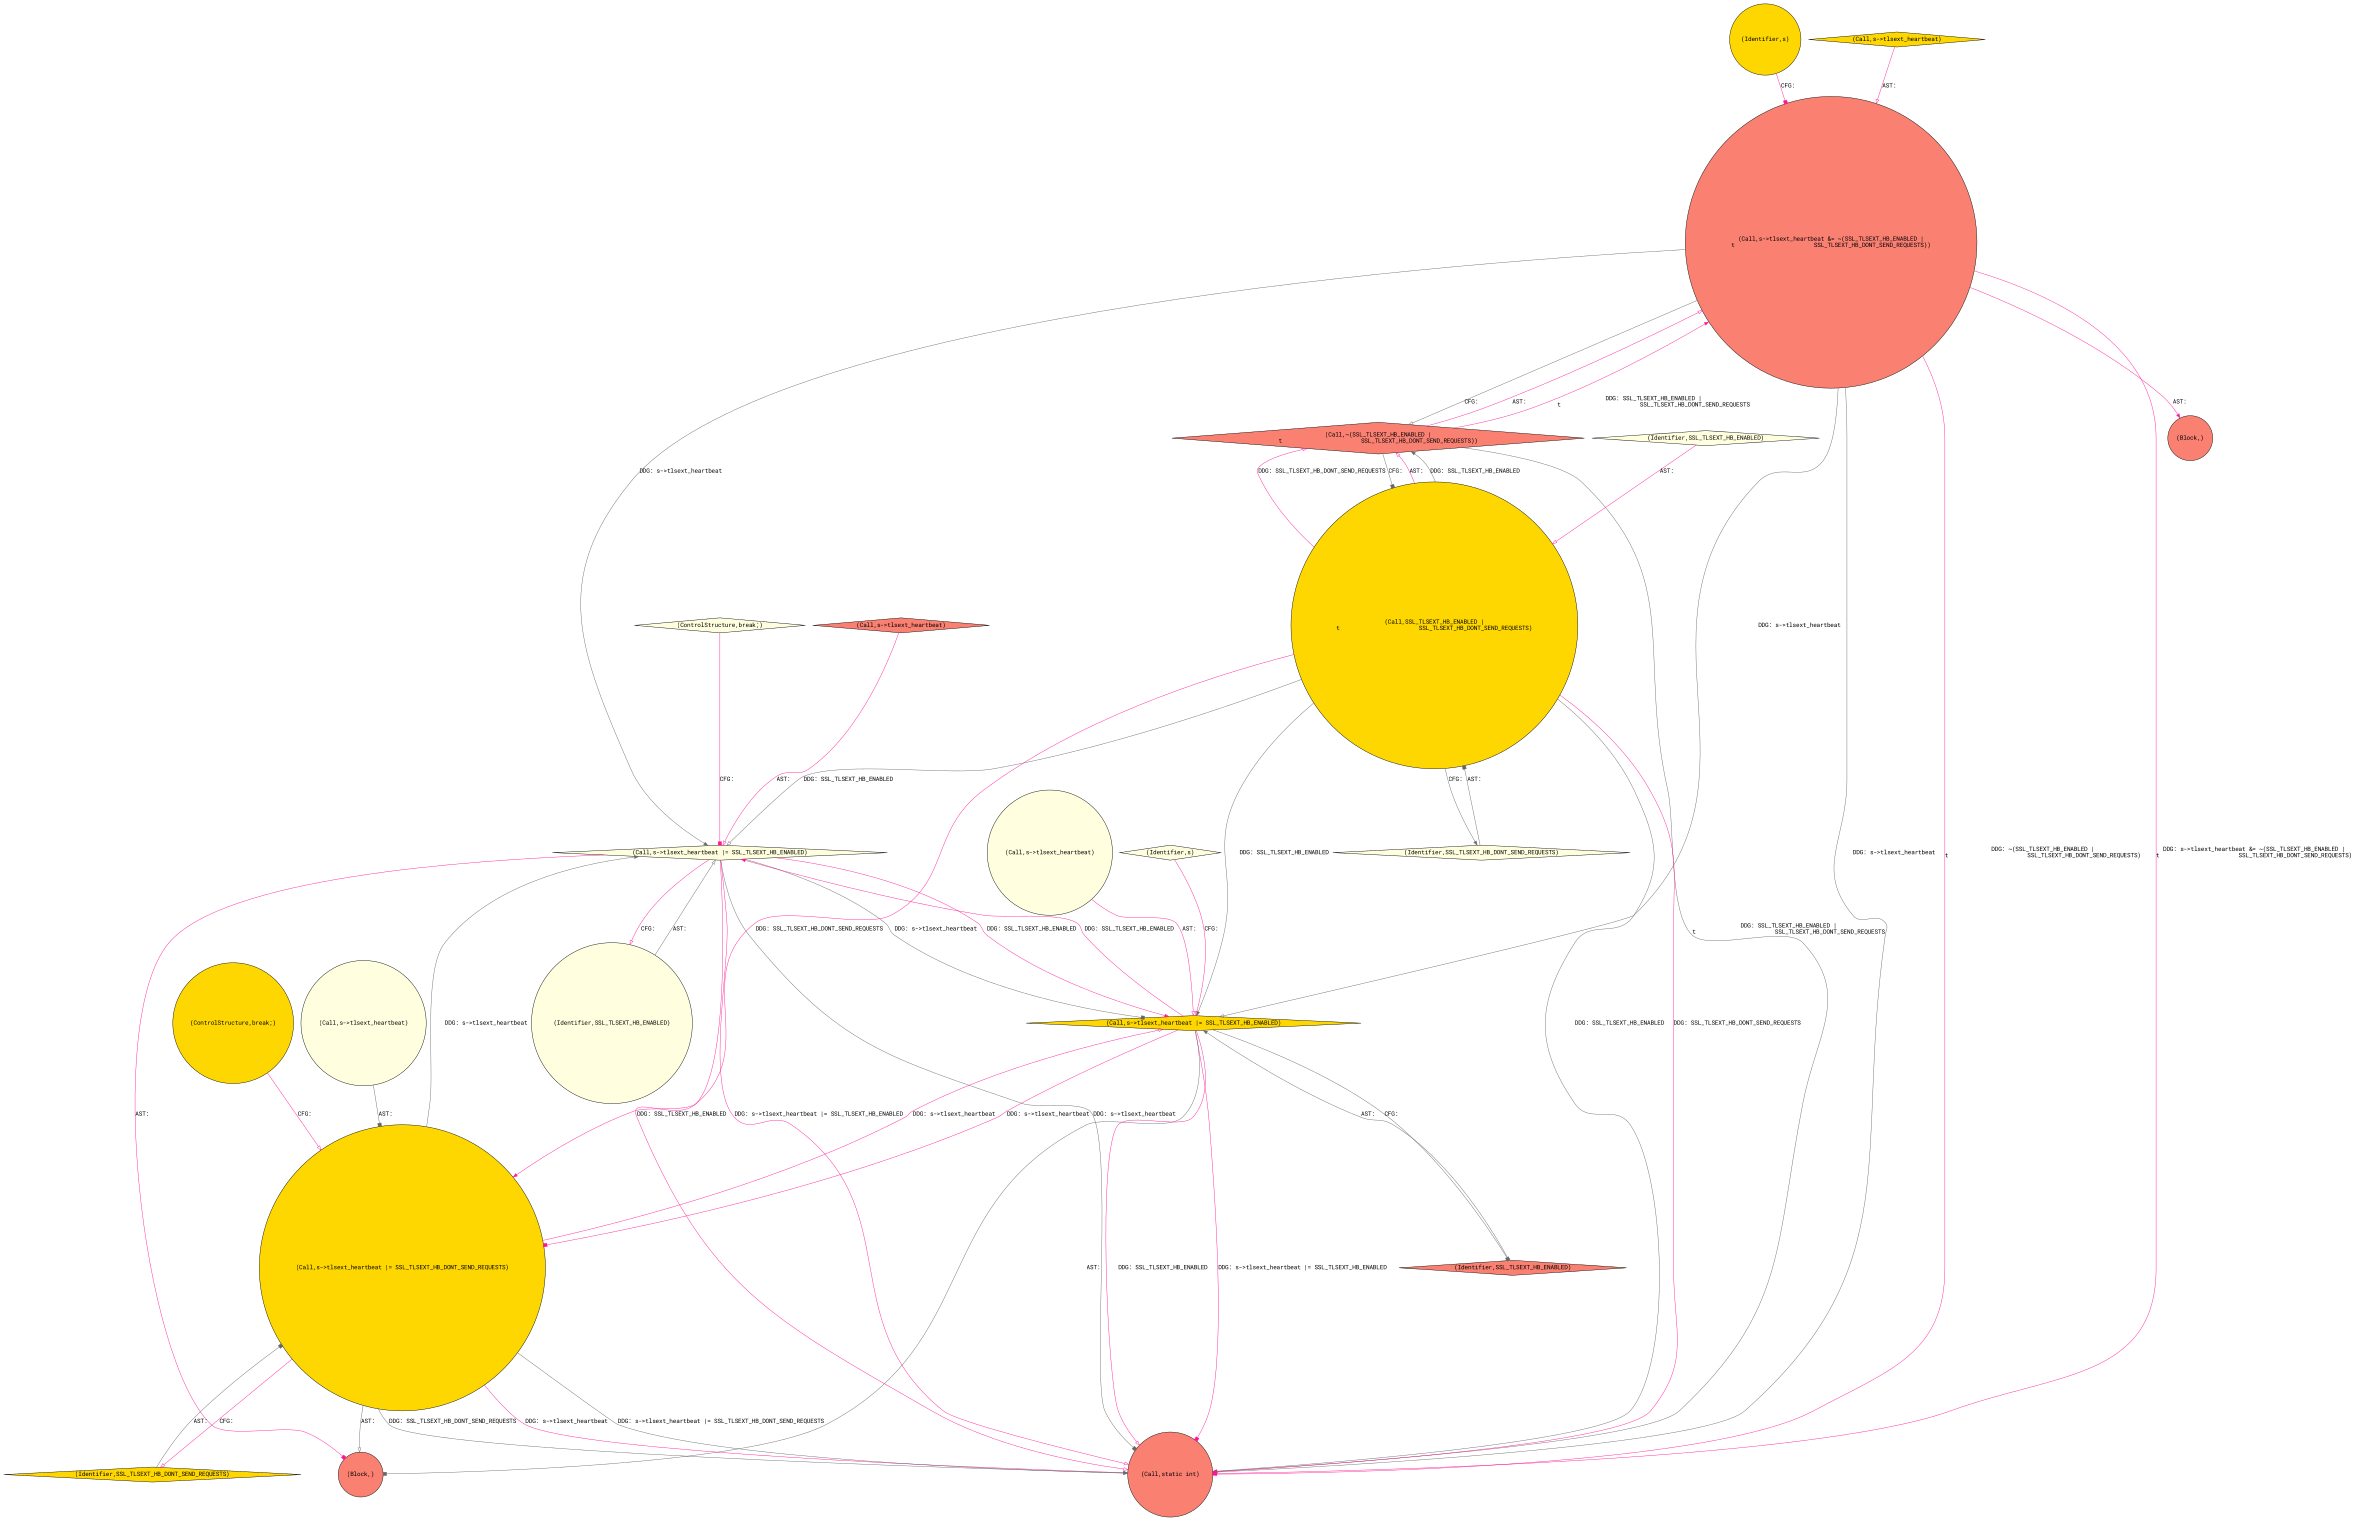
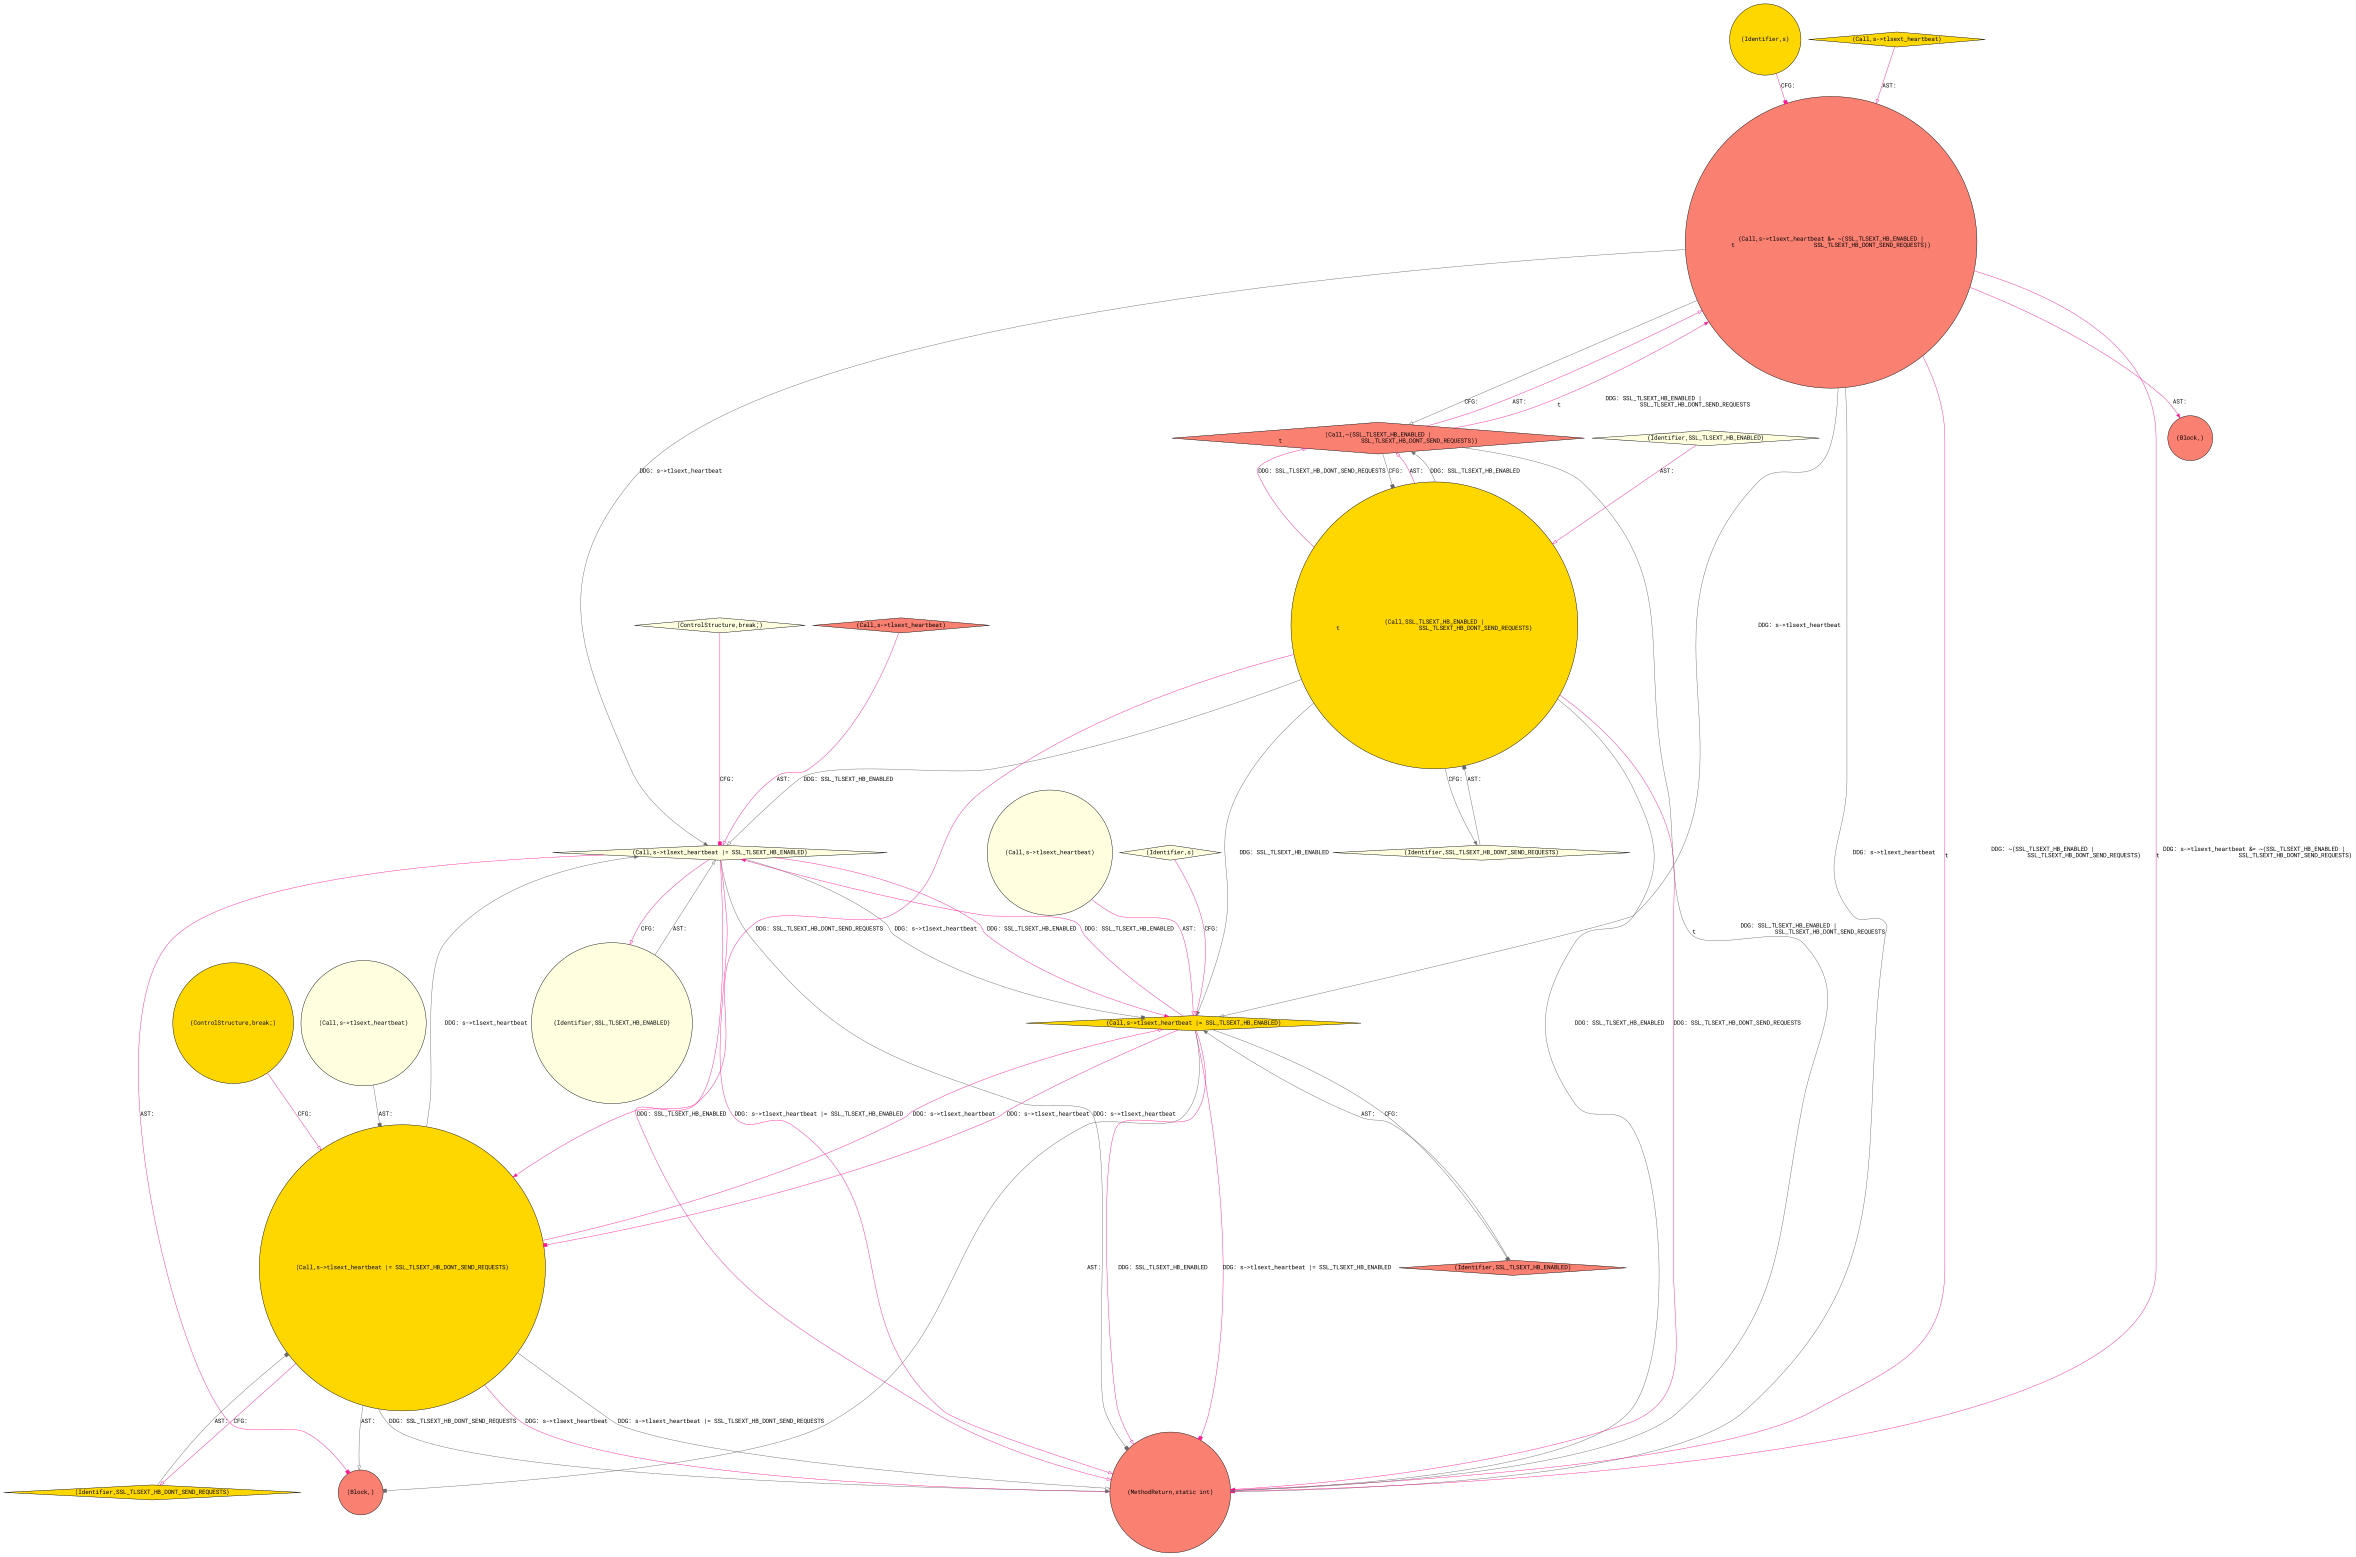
node "(Call,static int)": label "(Call,static int)" -> "(MethodReturn,static int)"
